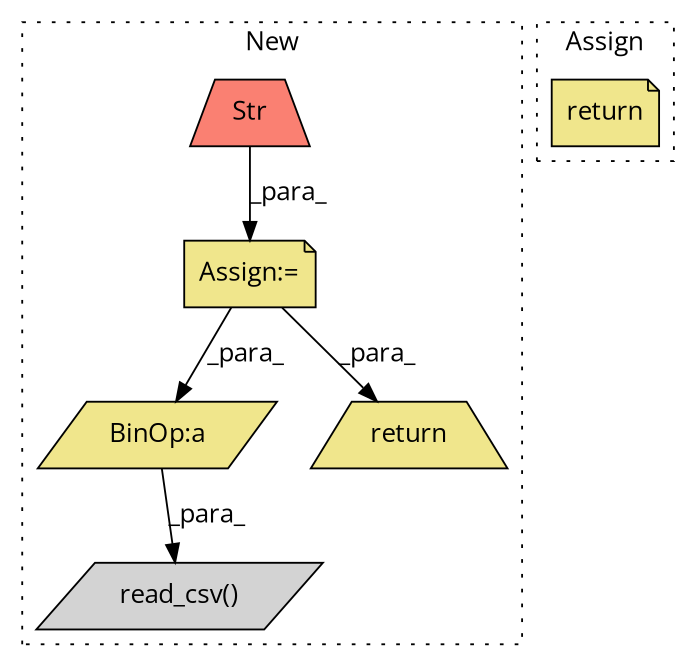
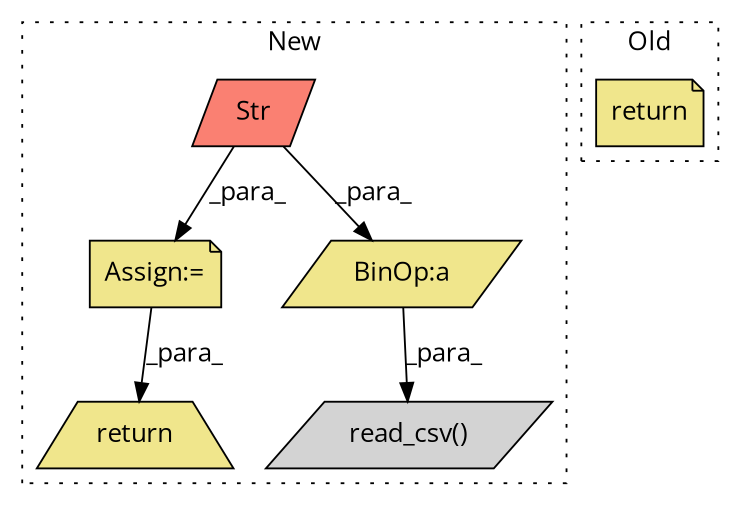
cluster "Assign": label "Assign" -> "Old"
node "Str": shape trapezium -> parallelogram
edge "Assign:=" -> "BinOp:a": now "Str" -> "BinOp:a"
